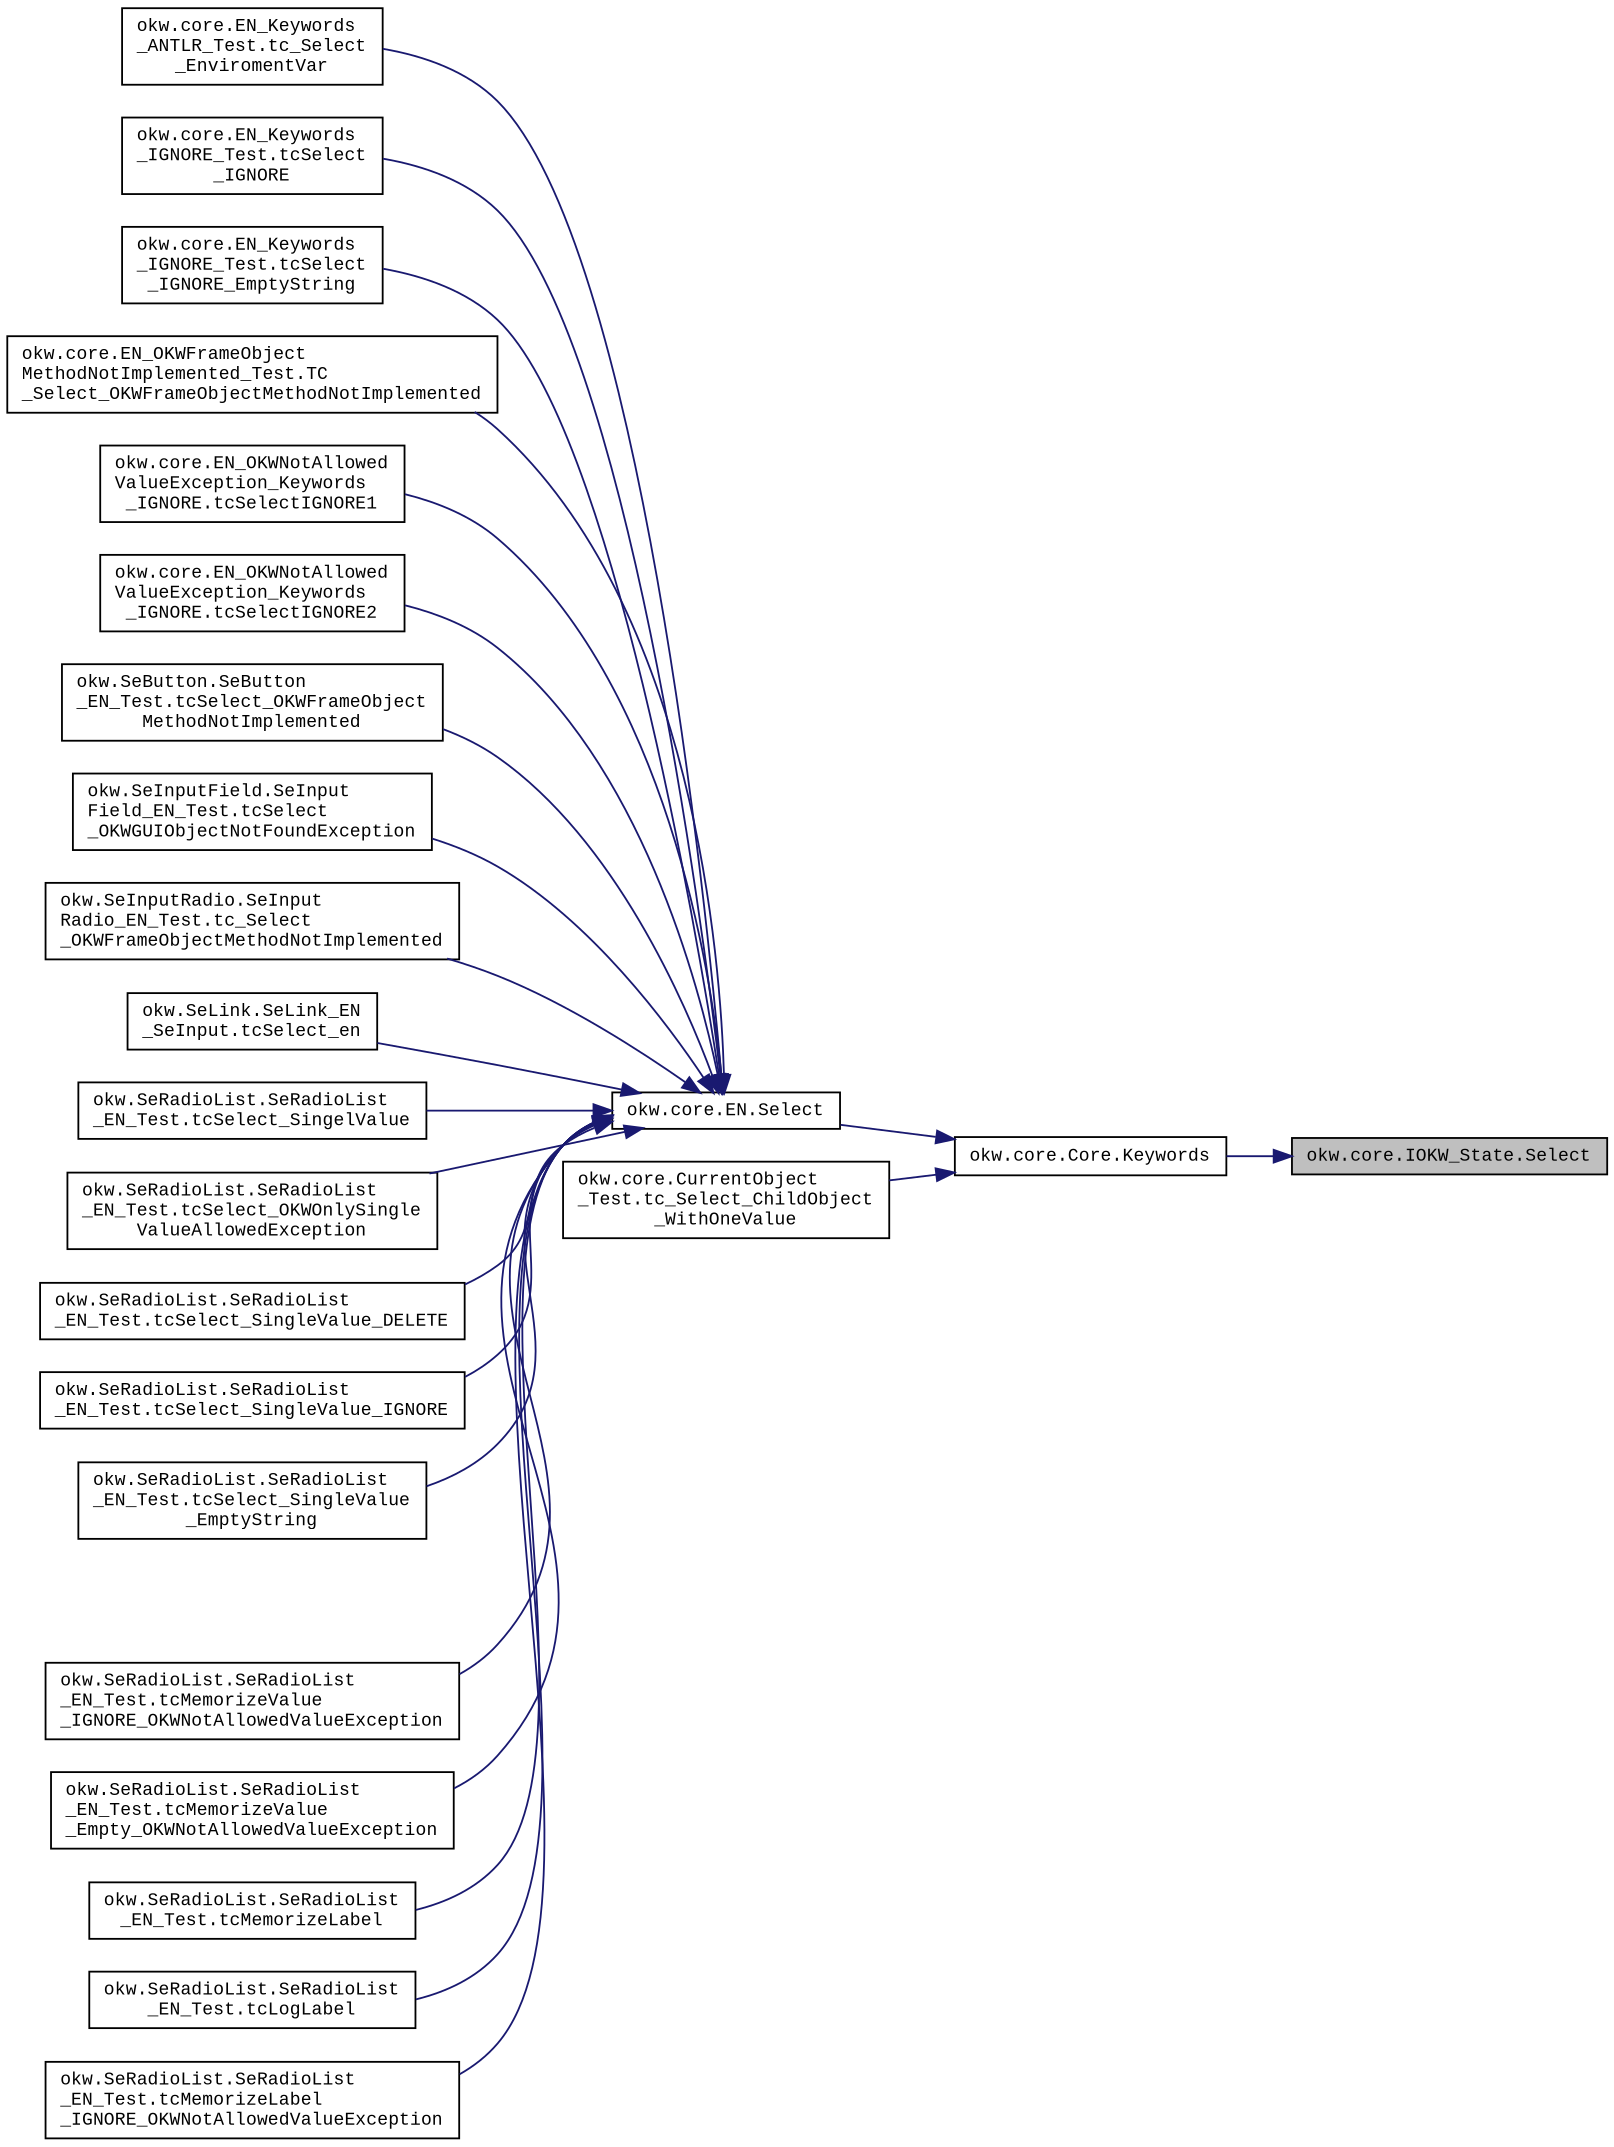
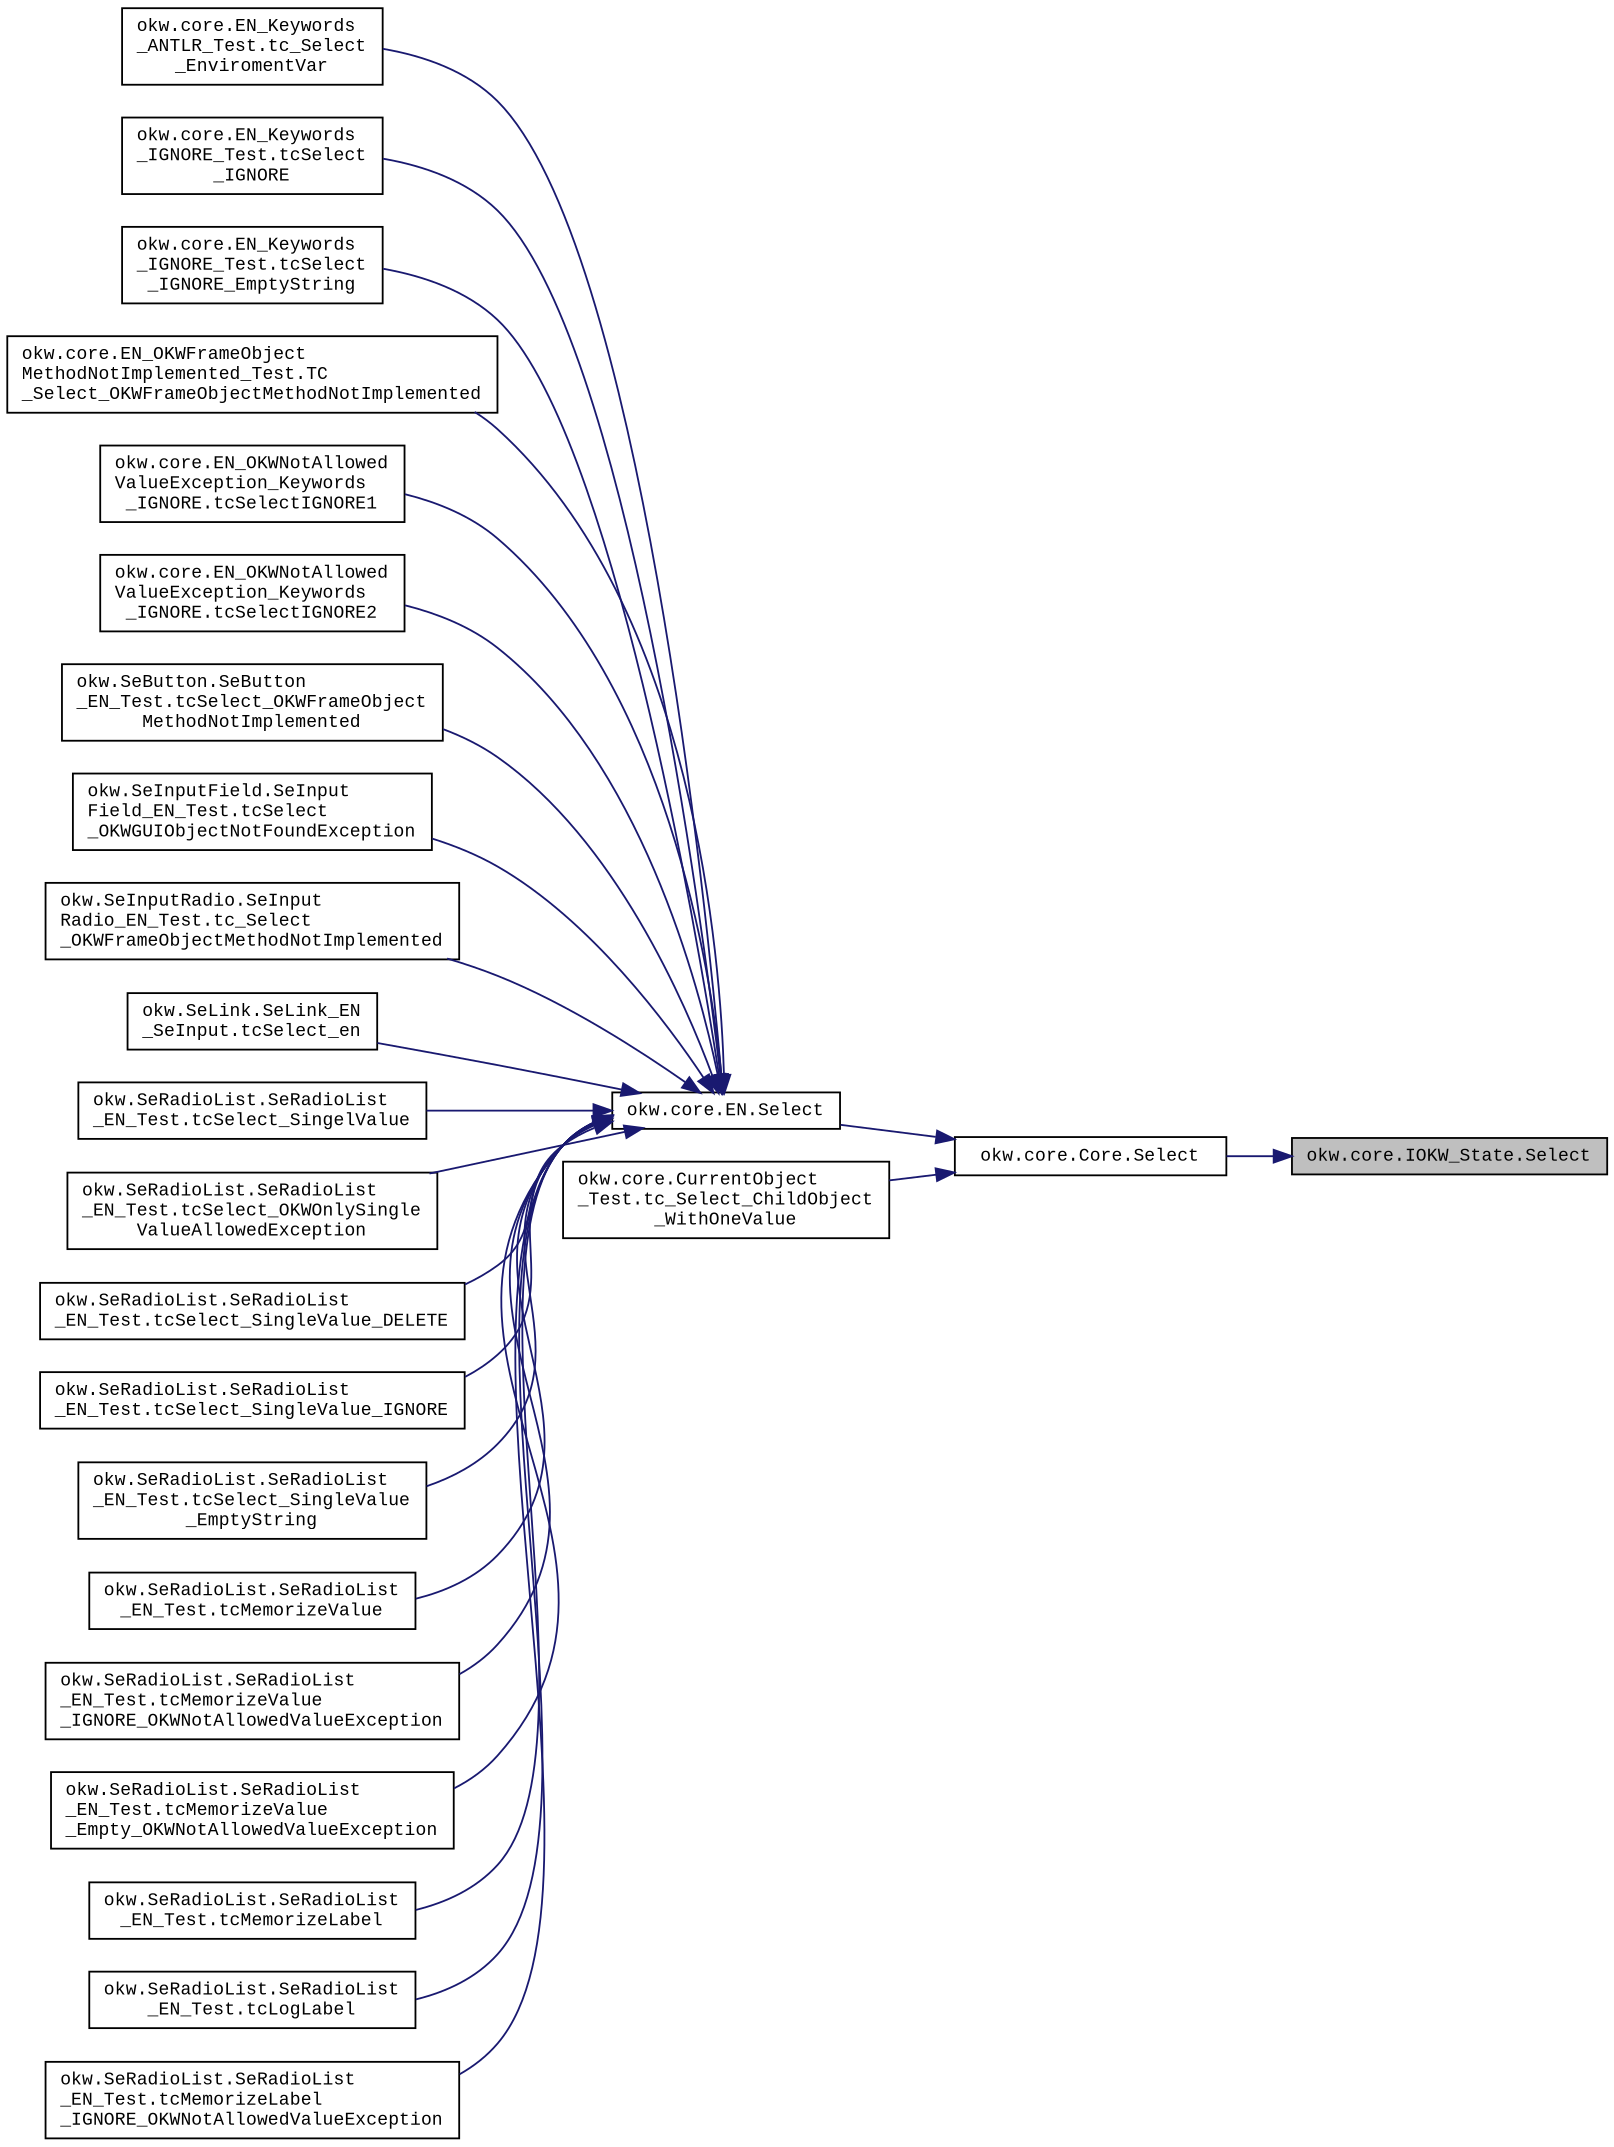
node "okw.core.Core.Keywords": label "okw.core.Core.Keywords" -> "okw.core.Core.Select"
node "okw.SeRadioList.SeRadioList _EN_Test.tcMemorizeValue": added
